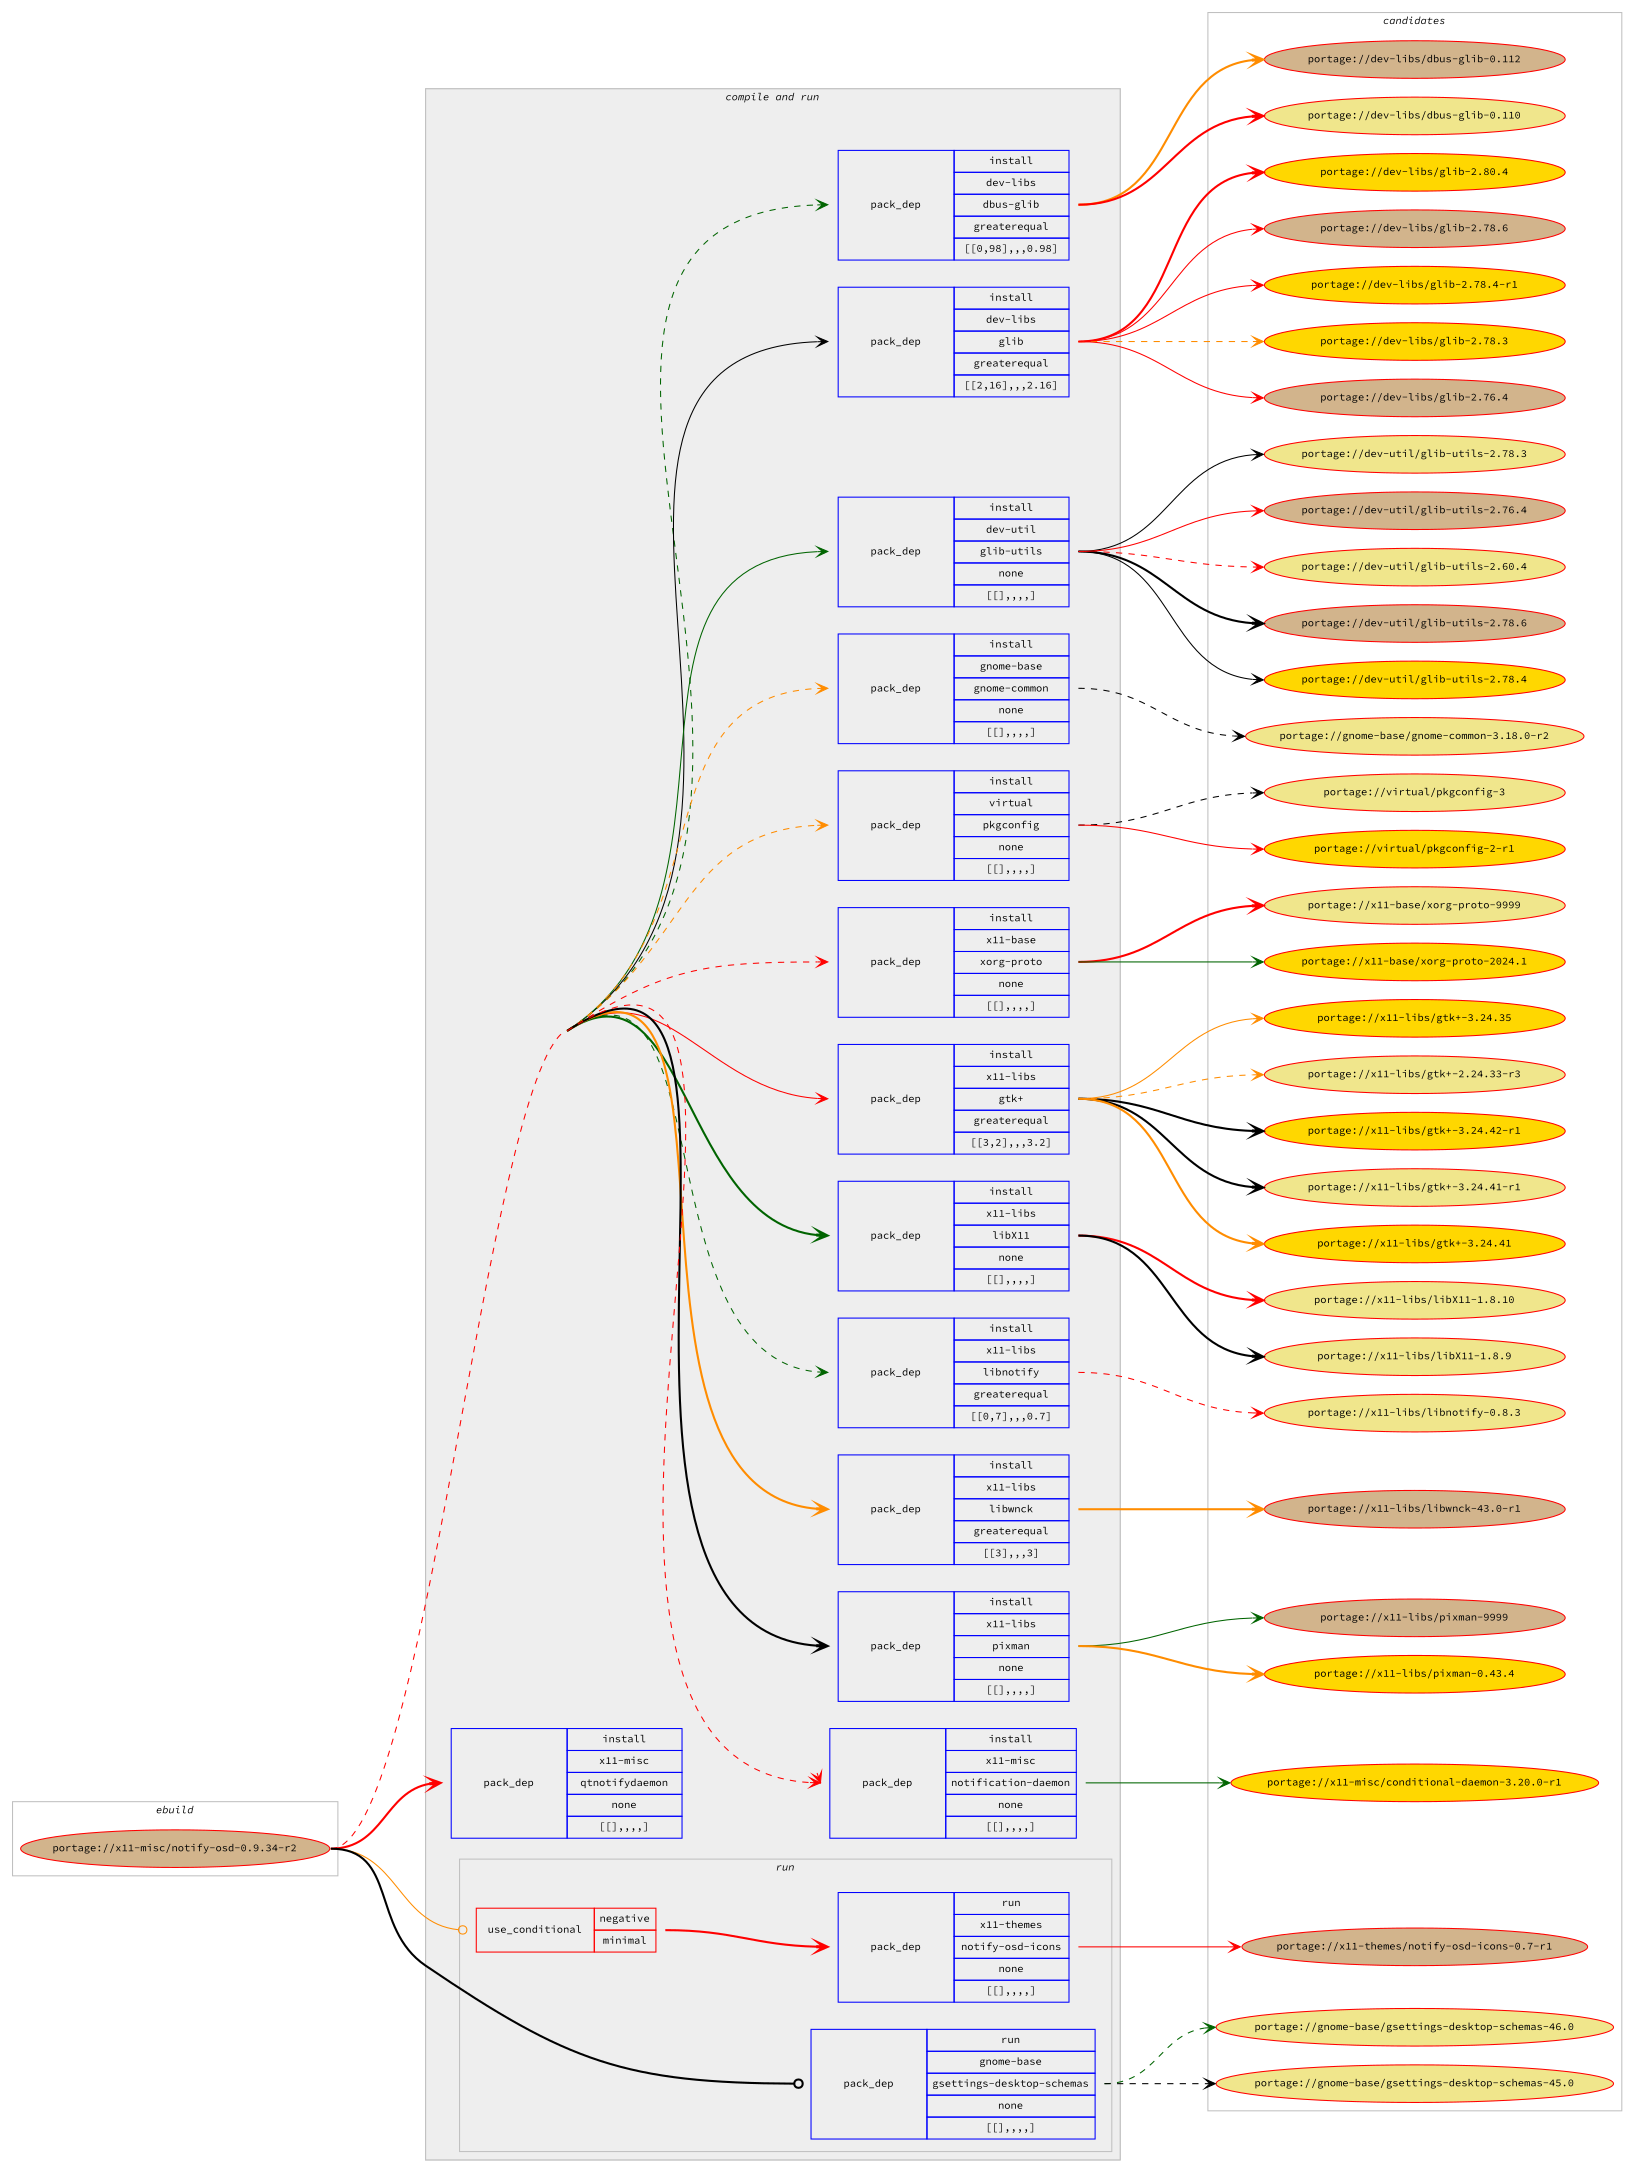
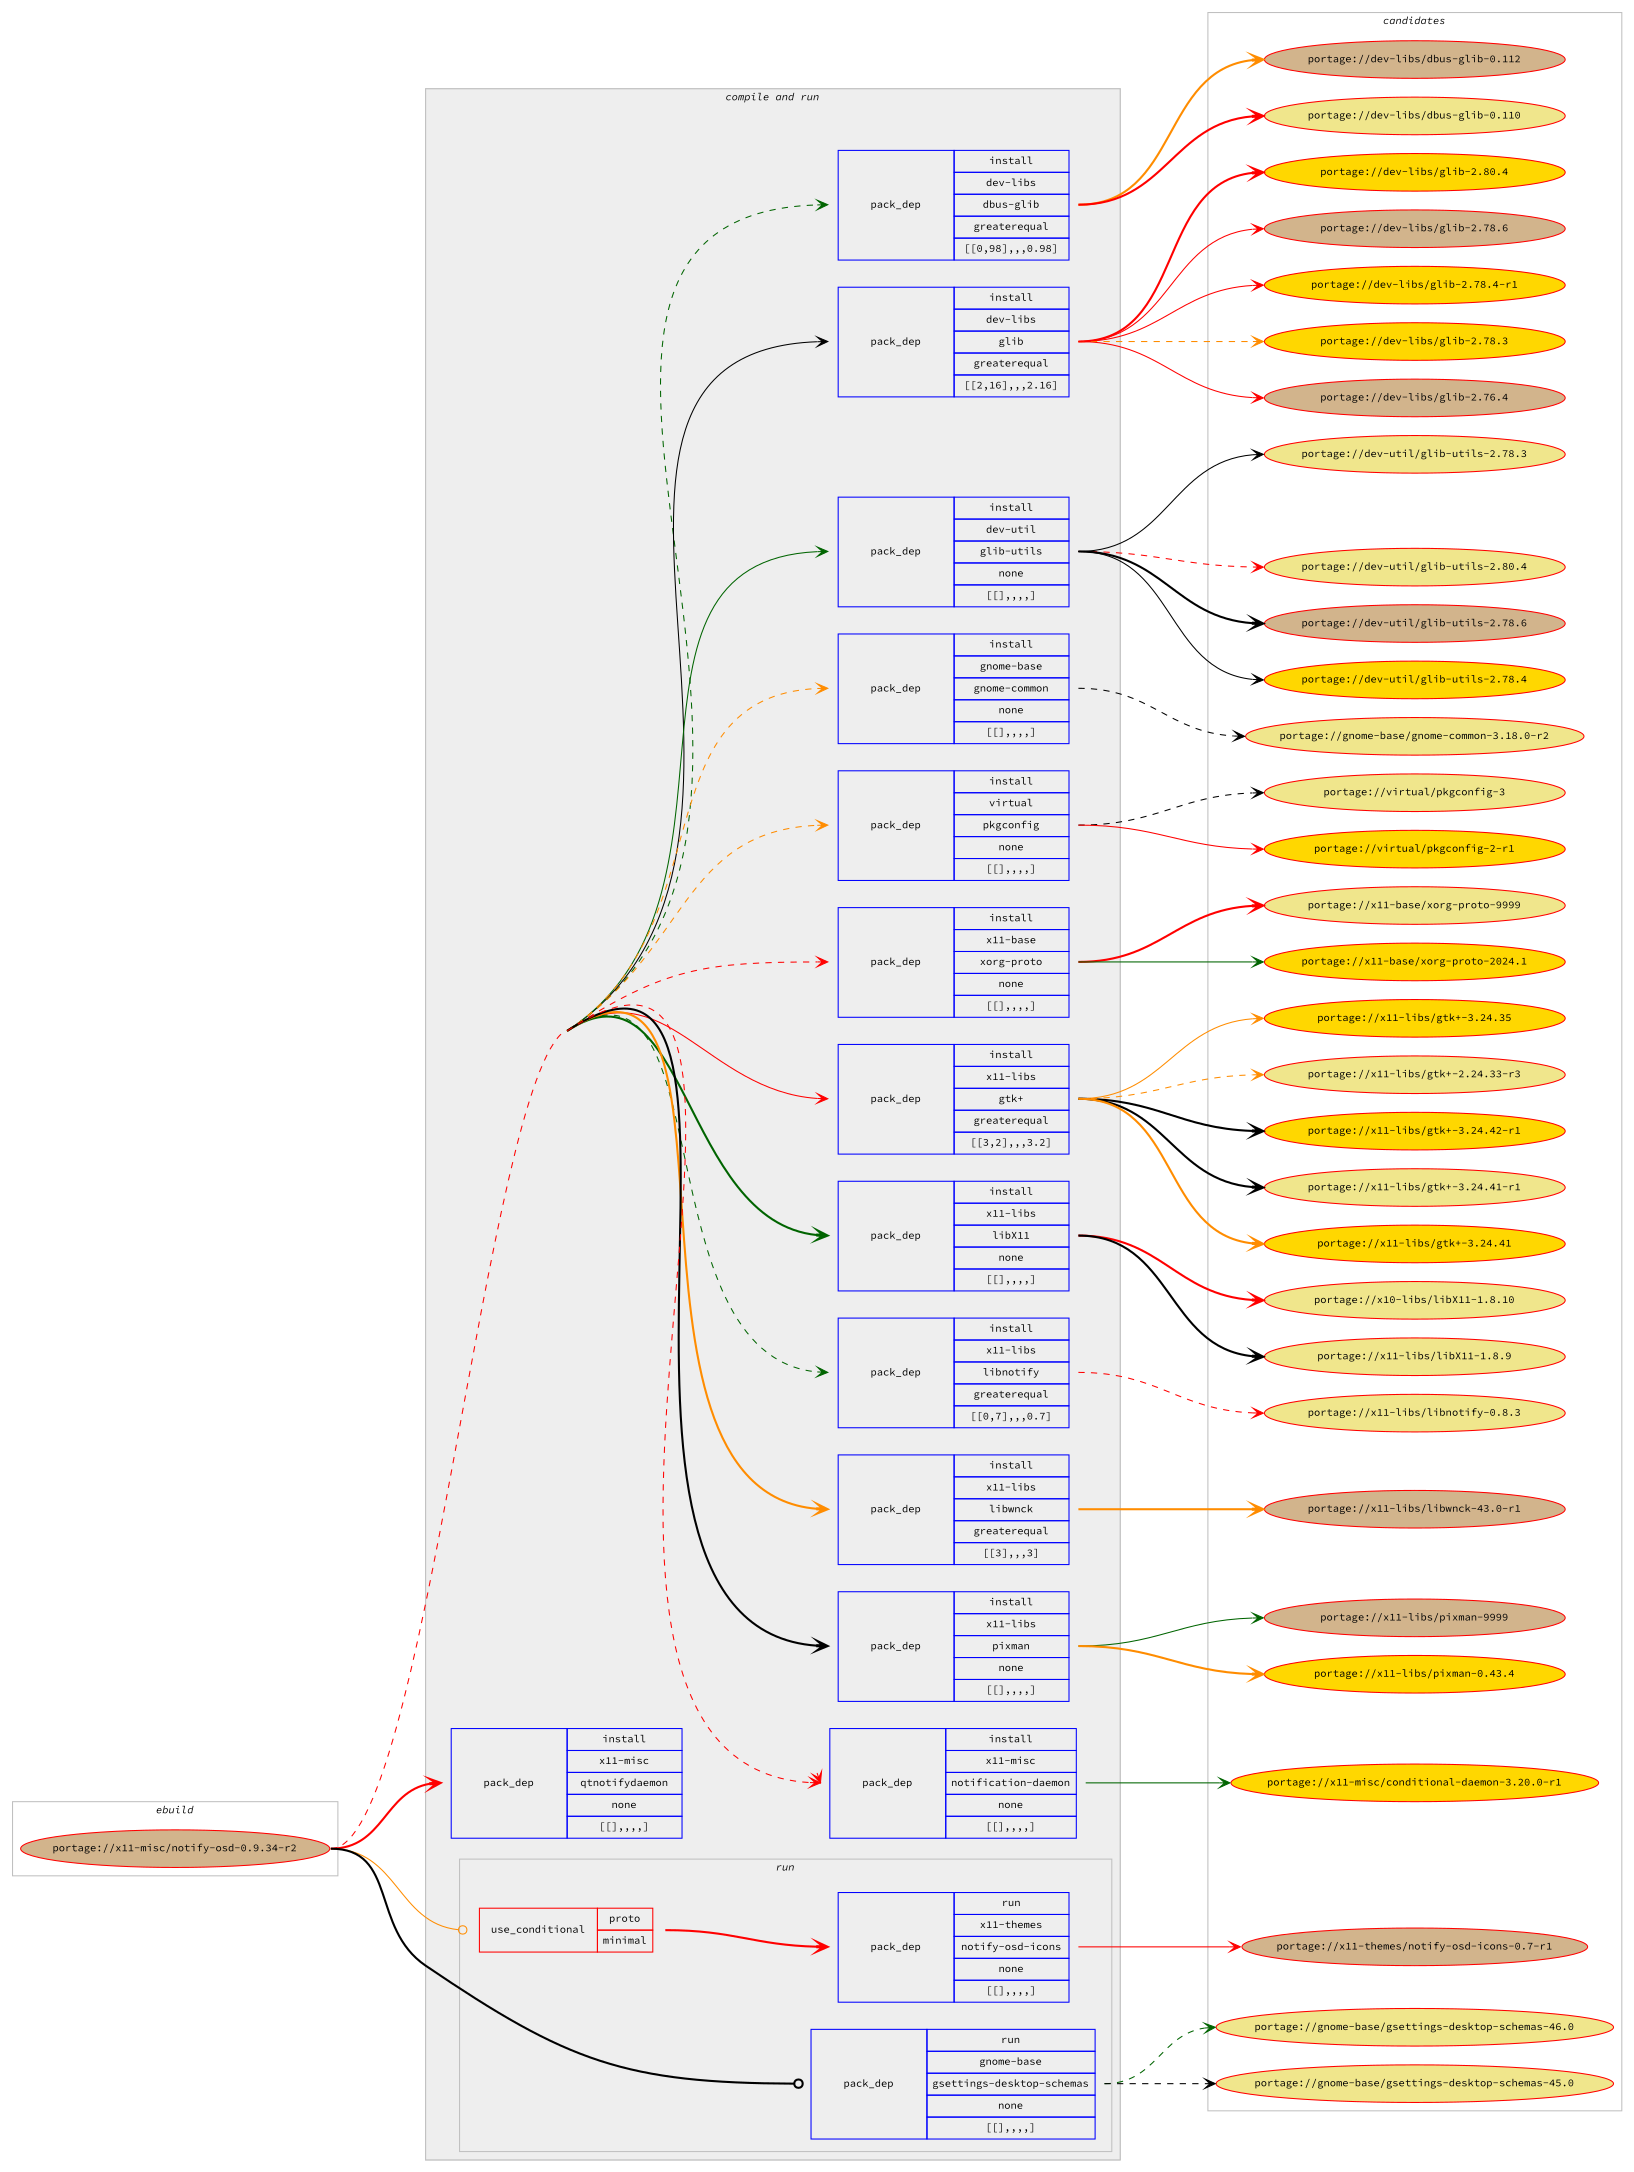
node "portage://dev-util/glib-utils-2.76.4": removed
node "portage://dev-util/glib-utils-2.60.4": label "portage://dev-util/glib-utils-2.60.4" -> "portage://dev-util/glib-utils-2.80.4"
node "portage://x11-libs/libX11-1.8.10": label "portage://x11-libs/libX11-1.8.10" -> "portage://x10-libs/libX11-1.8.10"
node "use_conditional": text "negative" -> "proto"
